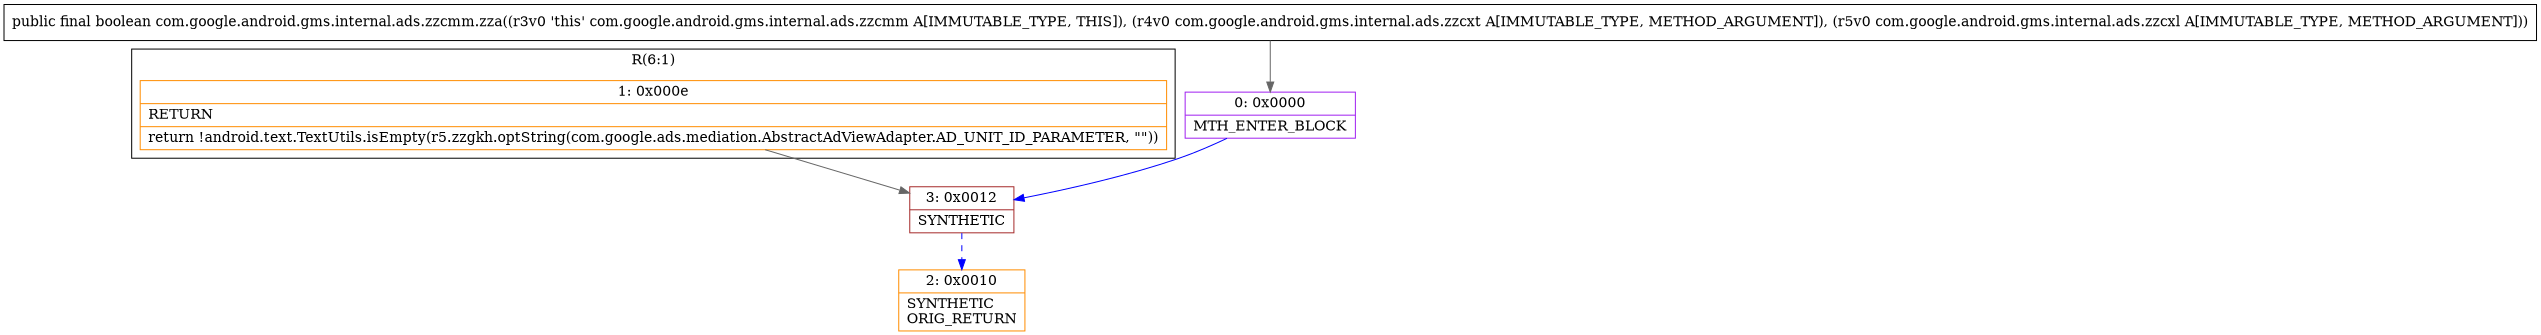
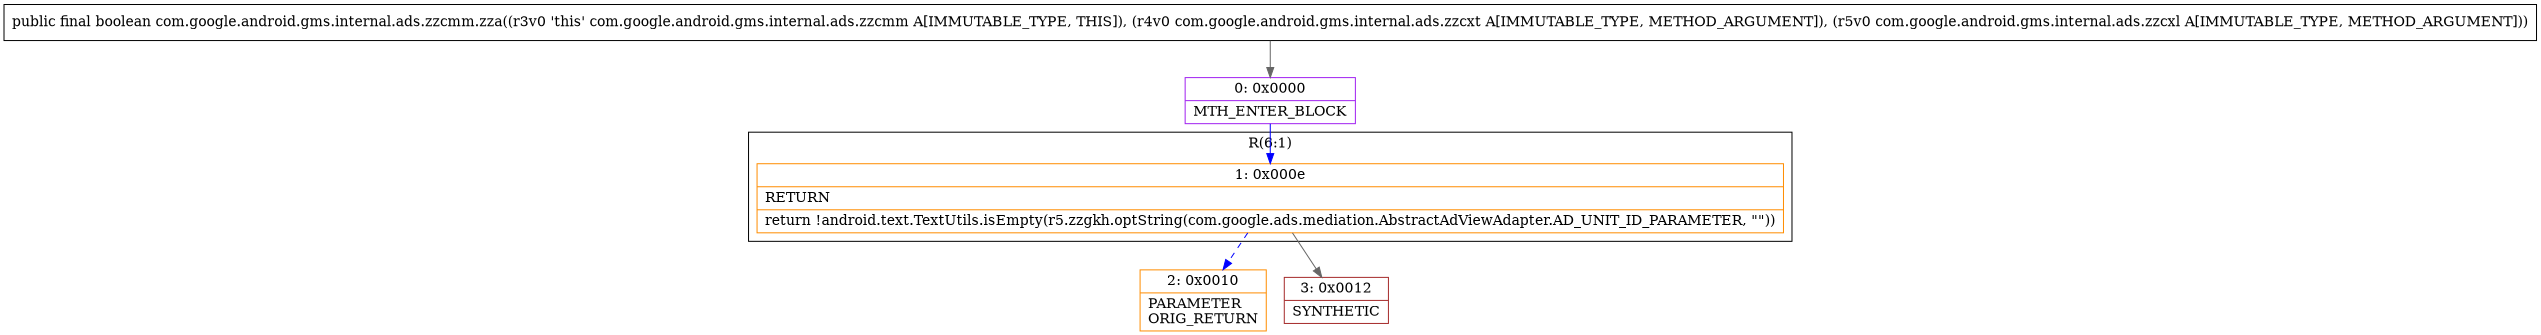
edge "0: 0x0000" -> "3: 0x0012": now "0: 0x0000" -> "1: 0x000e"
edge "3: 0x0012" -> "2: 0x0010": now "1: 0x000e" -> "2: 0x0010"
node "2: 0x0010": text "SYNTHETIC" -> "PARAMETER"
